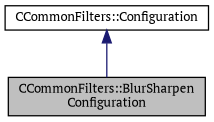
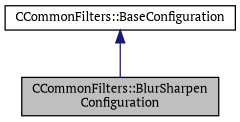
node "CCommonFilters::Configuration": label "CCommonFilters::Configuration" -> "CCommonFilters::BaseConfiguration"
